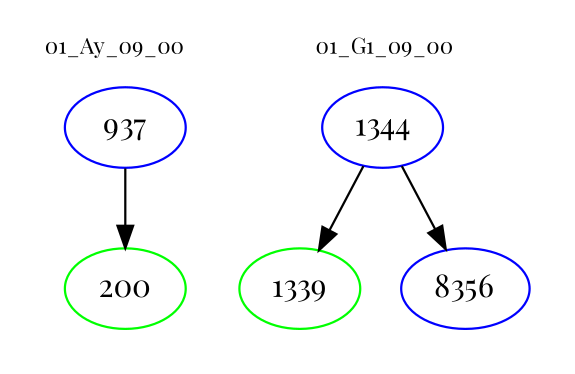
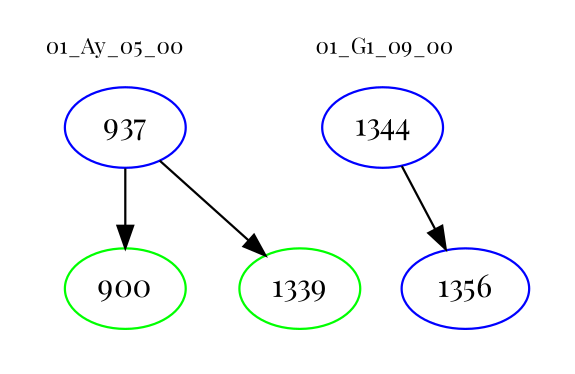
cluster "01_Ay_09_00": label "01_Ay_09_00" -> "01_Ay_05_00"
edge "1344" -> "1339": now "937" -> "1339"
node "200": label "200" -> "900"
node "8356": label "8356" -> "1356"
